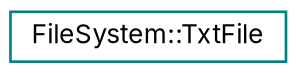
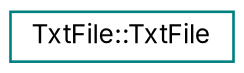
node "FileSystem::TxtFile": label "FileSystem::TxtFile" -> "TxtFile::TxtFile"
